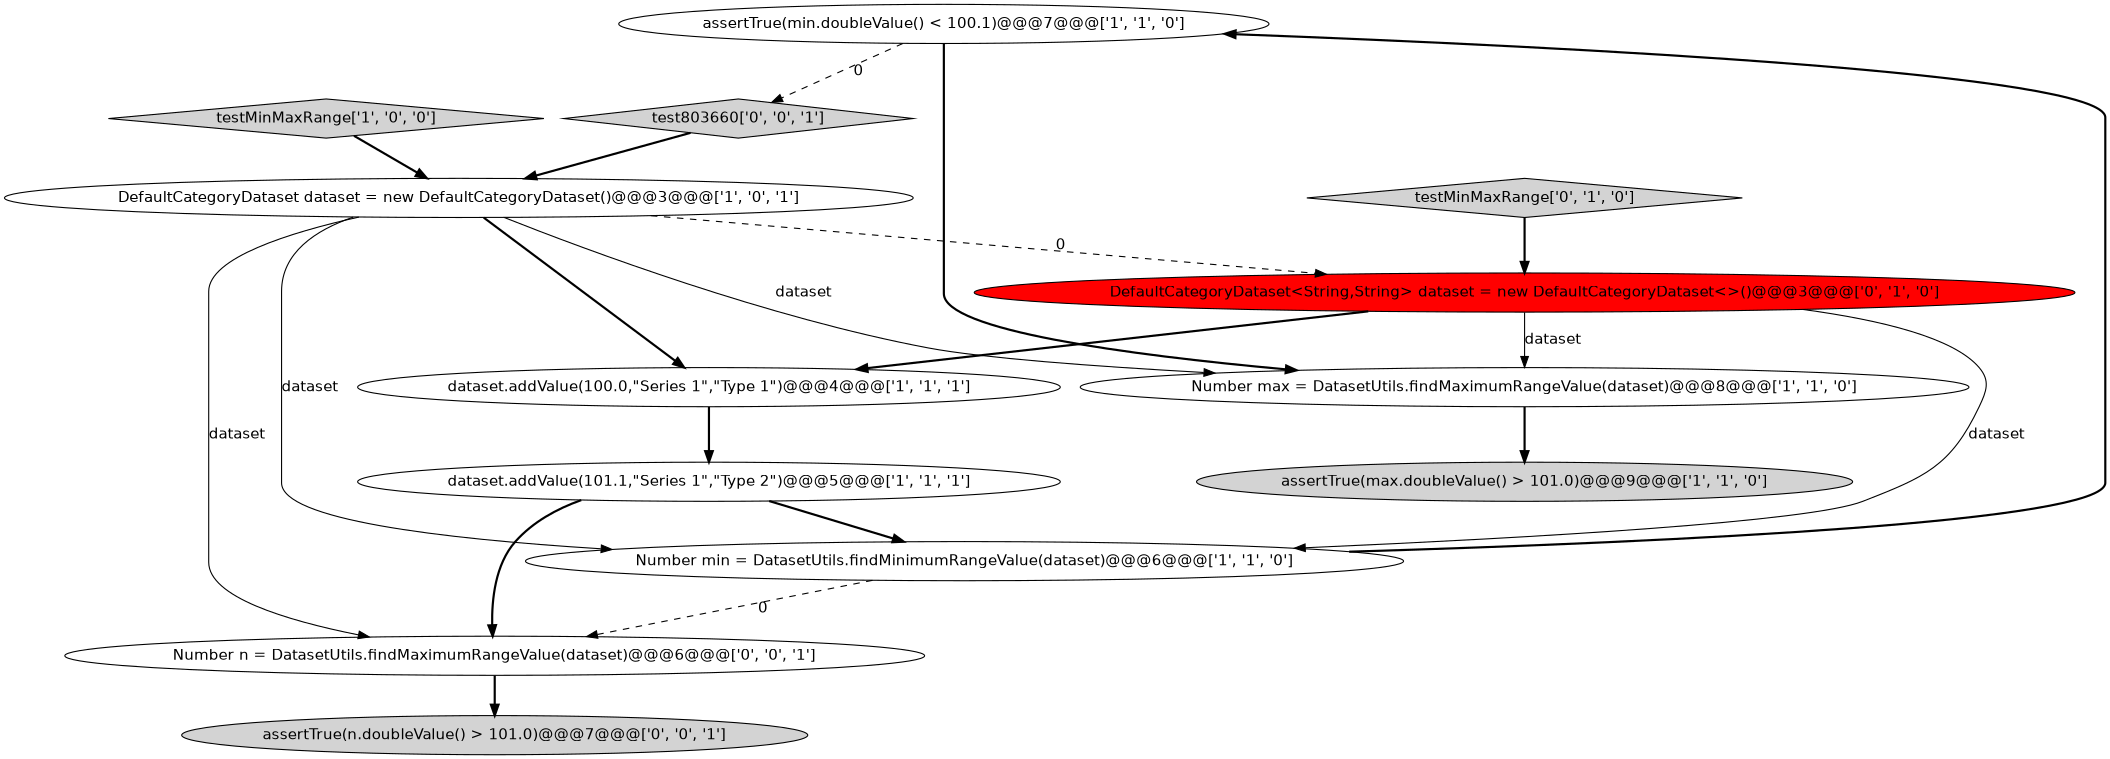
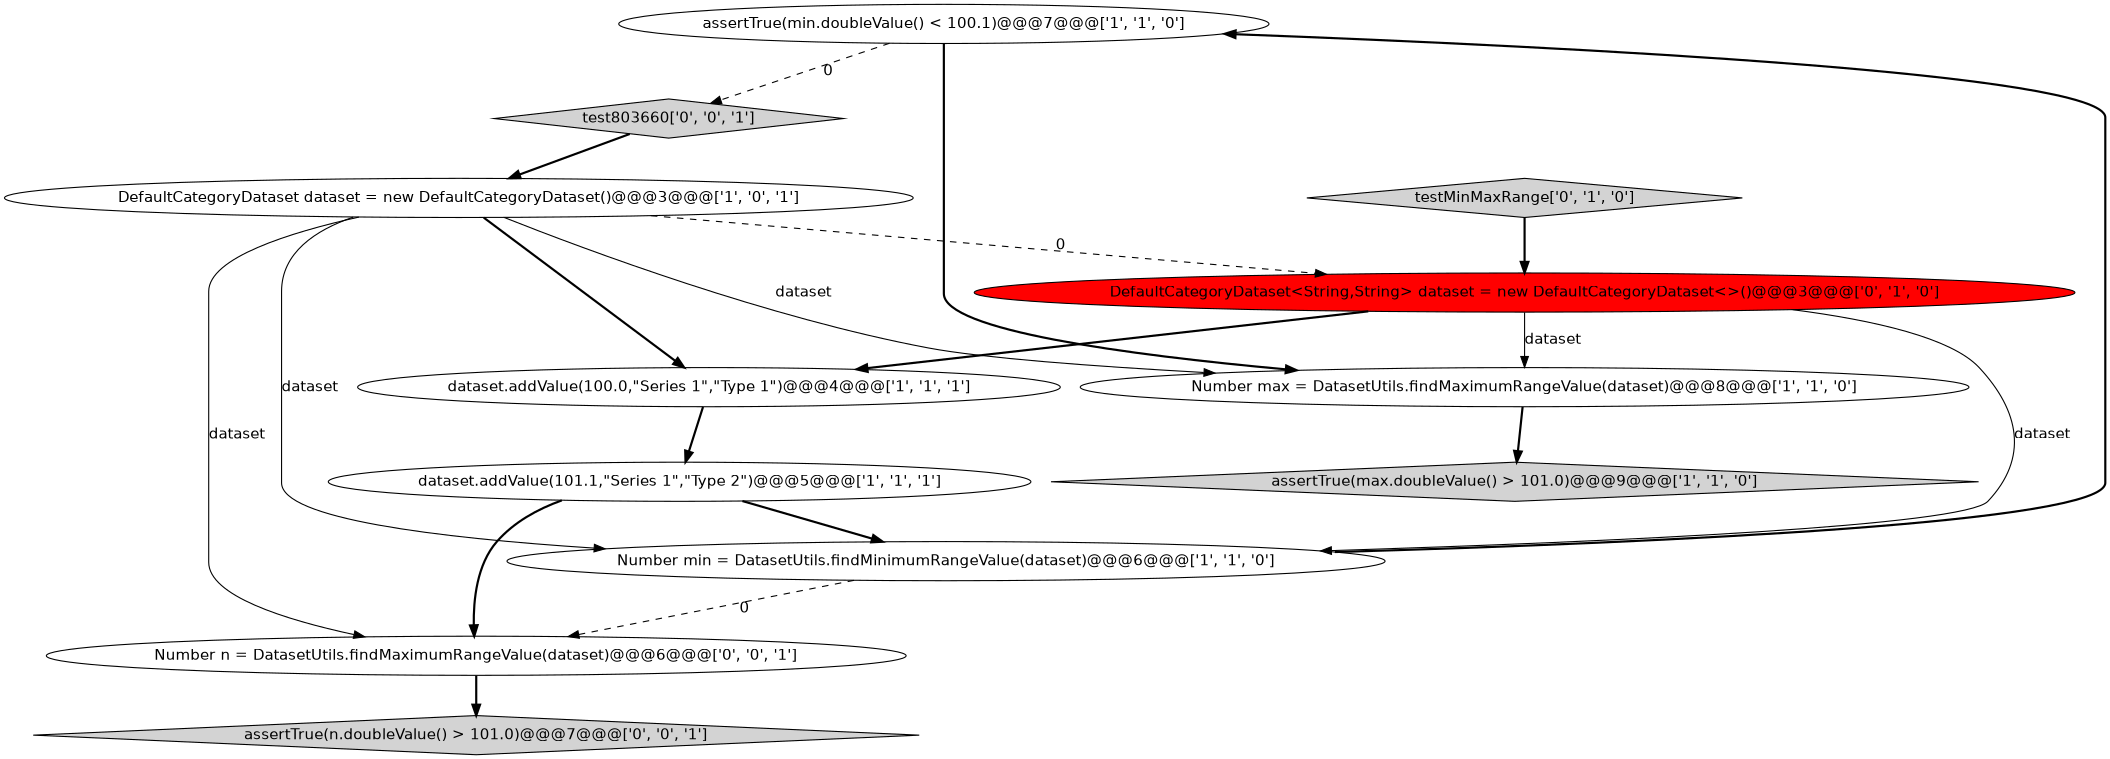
node "testMinMaxRange['1', '0', '0']": removed
node "assertTrue(max.doubleValue() > 101.0)@@@9@@@['1', '1', '0']": shape ellipse -> diamond
node "assertTrue(n.doubleValue() > 101.0)@@@7@@@['0', '0', '1']": shape ellipse -> diamond
